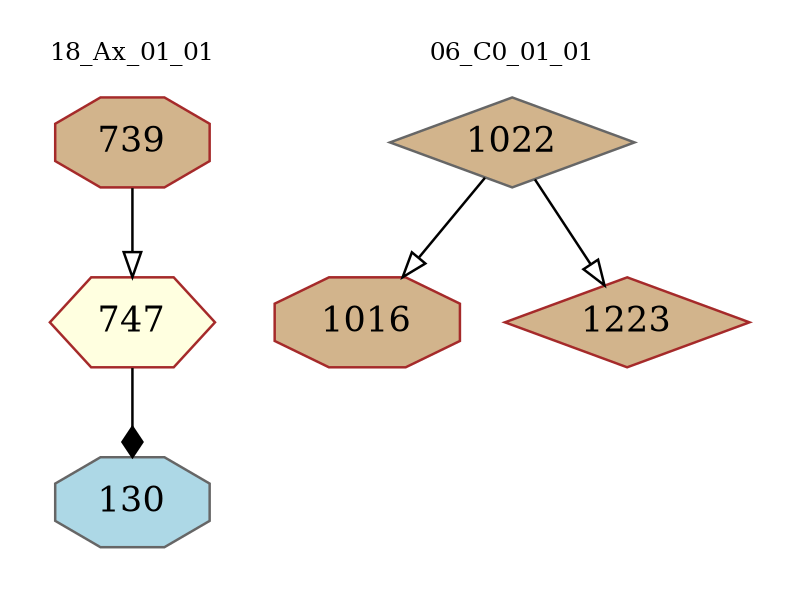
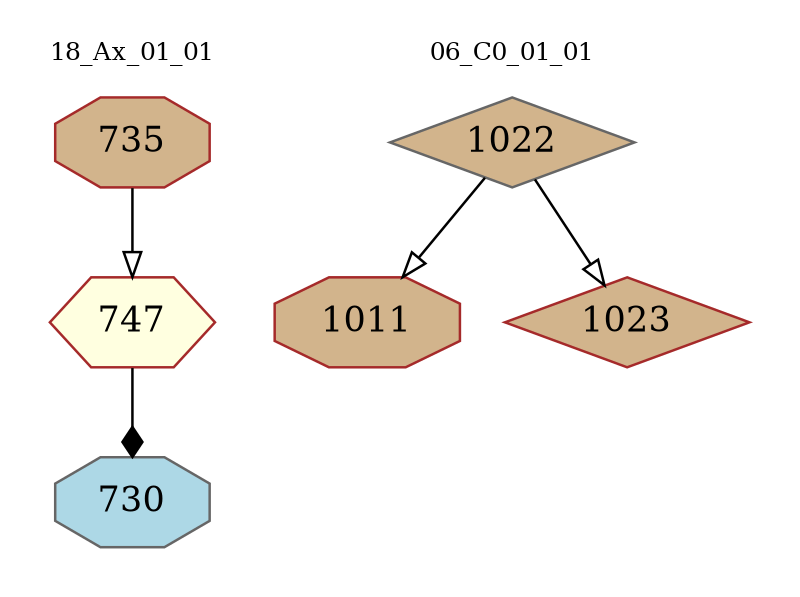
node "739": label "739" -> "735"
node "1016": label "1016" -> "1011"
node "1223": label "1223" -> "1023"
node "130": label "130" -> "730"
